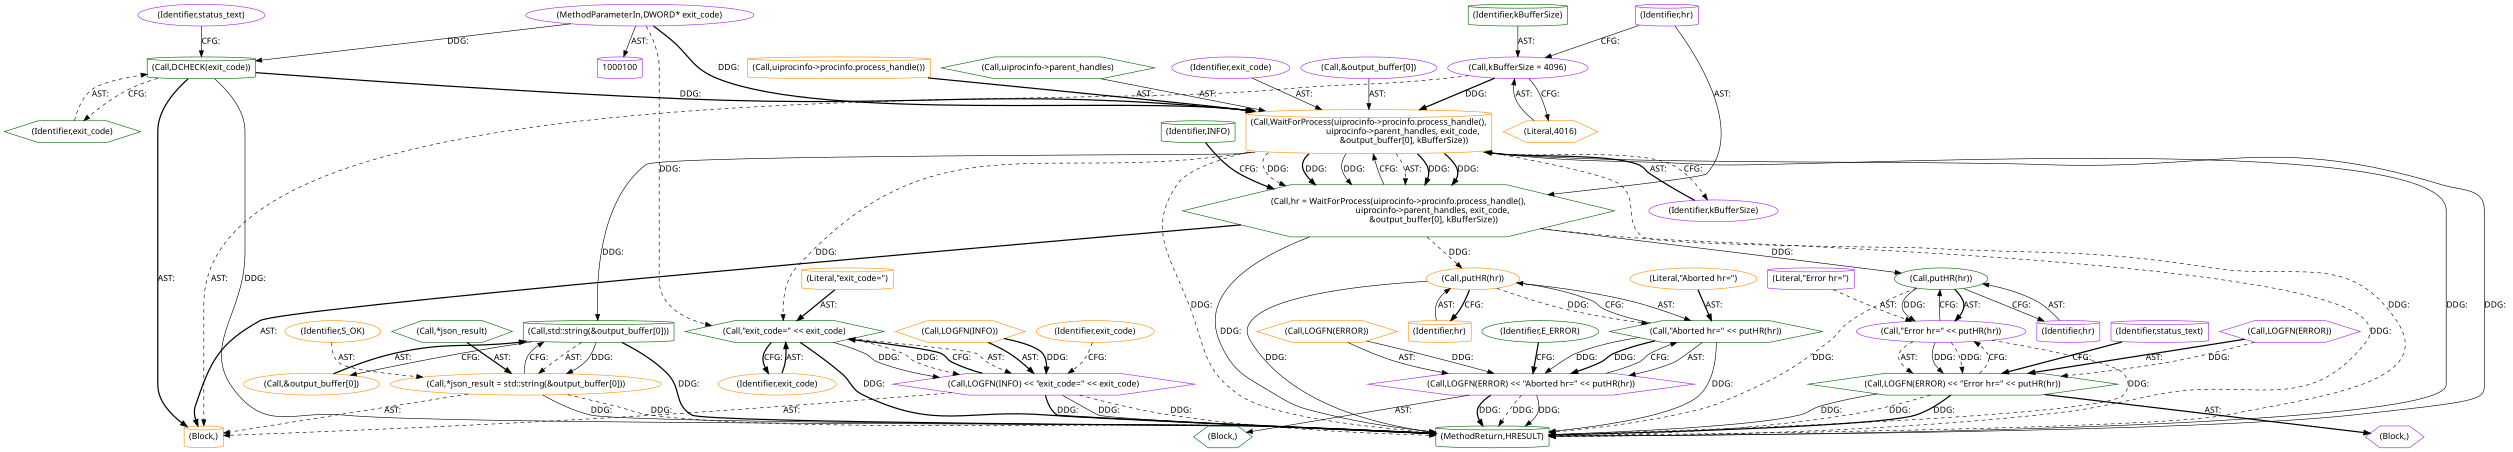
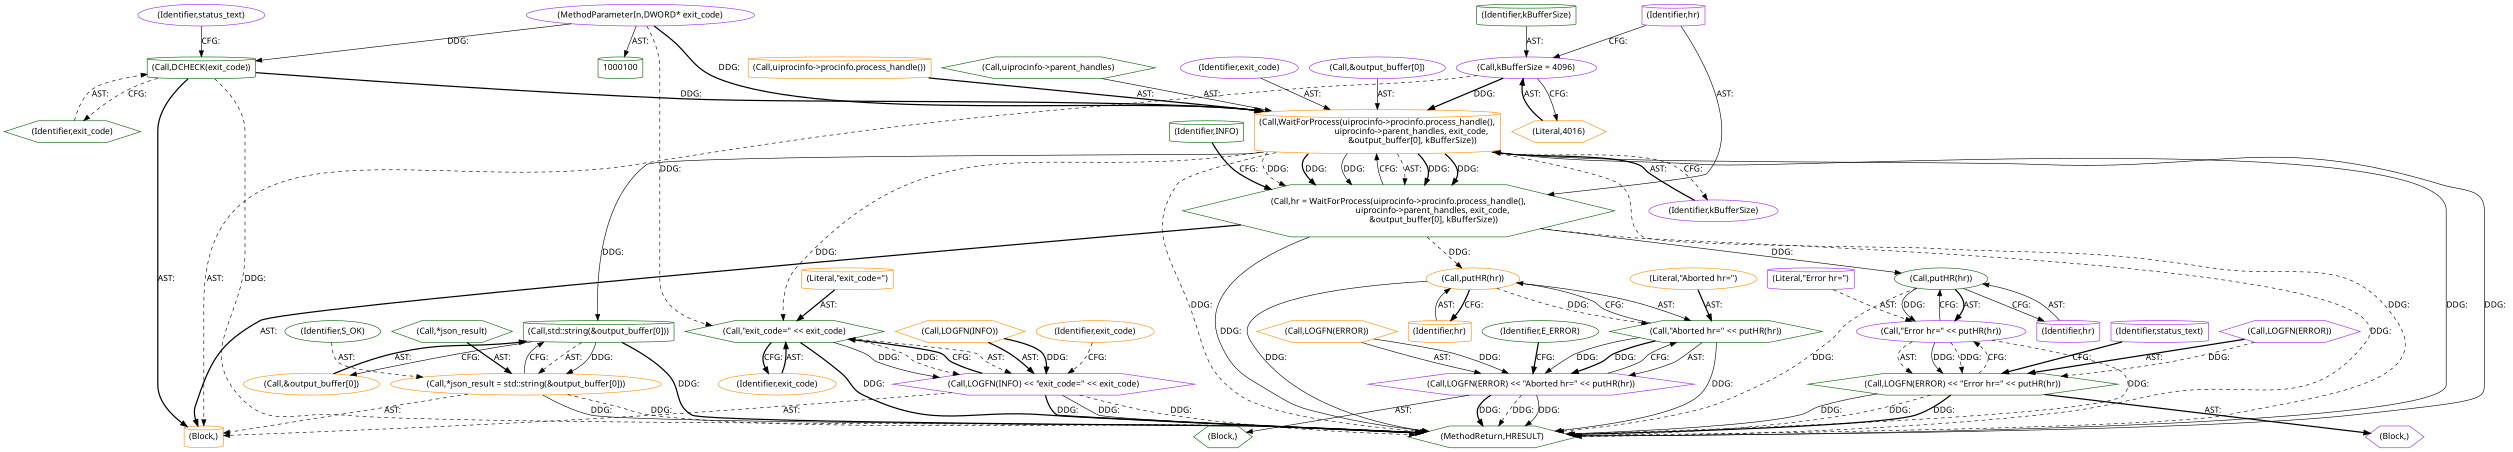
node "1000100": color purple -> darkgreen
edge "(Literal,4016)" -> "(Call,kBufferSize = 4096)": style solid -> bold
node "(Identifier,S_OK)": color darkorange -> darkgreen
edge "(Call,DCHECK(exit_code))" -> "(MethodReturn,HRESULT)": style solid -> dashed
node "(MethodReturn,HRESULT)": shape cylinder -> hexagon
